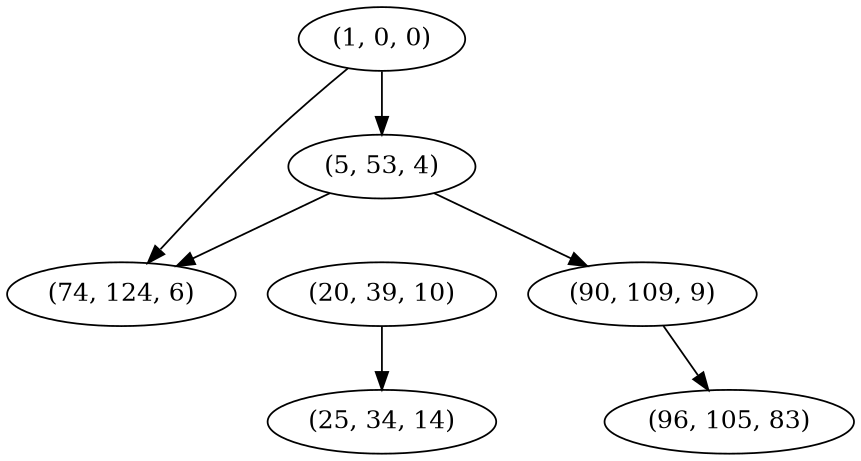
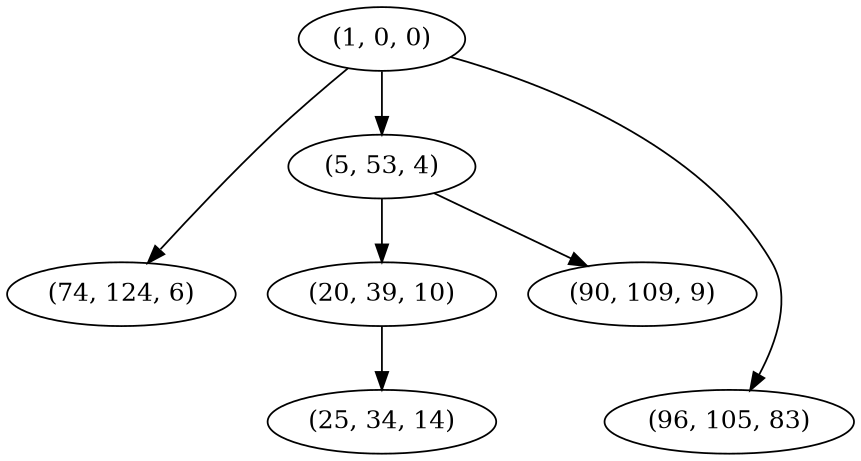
edge "(5, 53, 4)" -> "(74, 124, 6)": now "(5, 53, 4)" -> "(20, 39, 10)"
edge "(90, 109, 9)" -> "(96, 105, 83)": now "(1, 0, 0)" -> "(96, 105, 83)"
